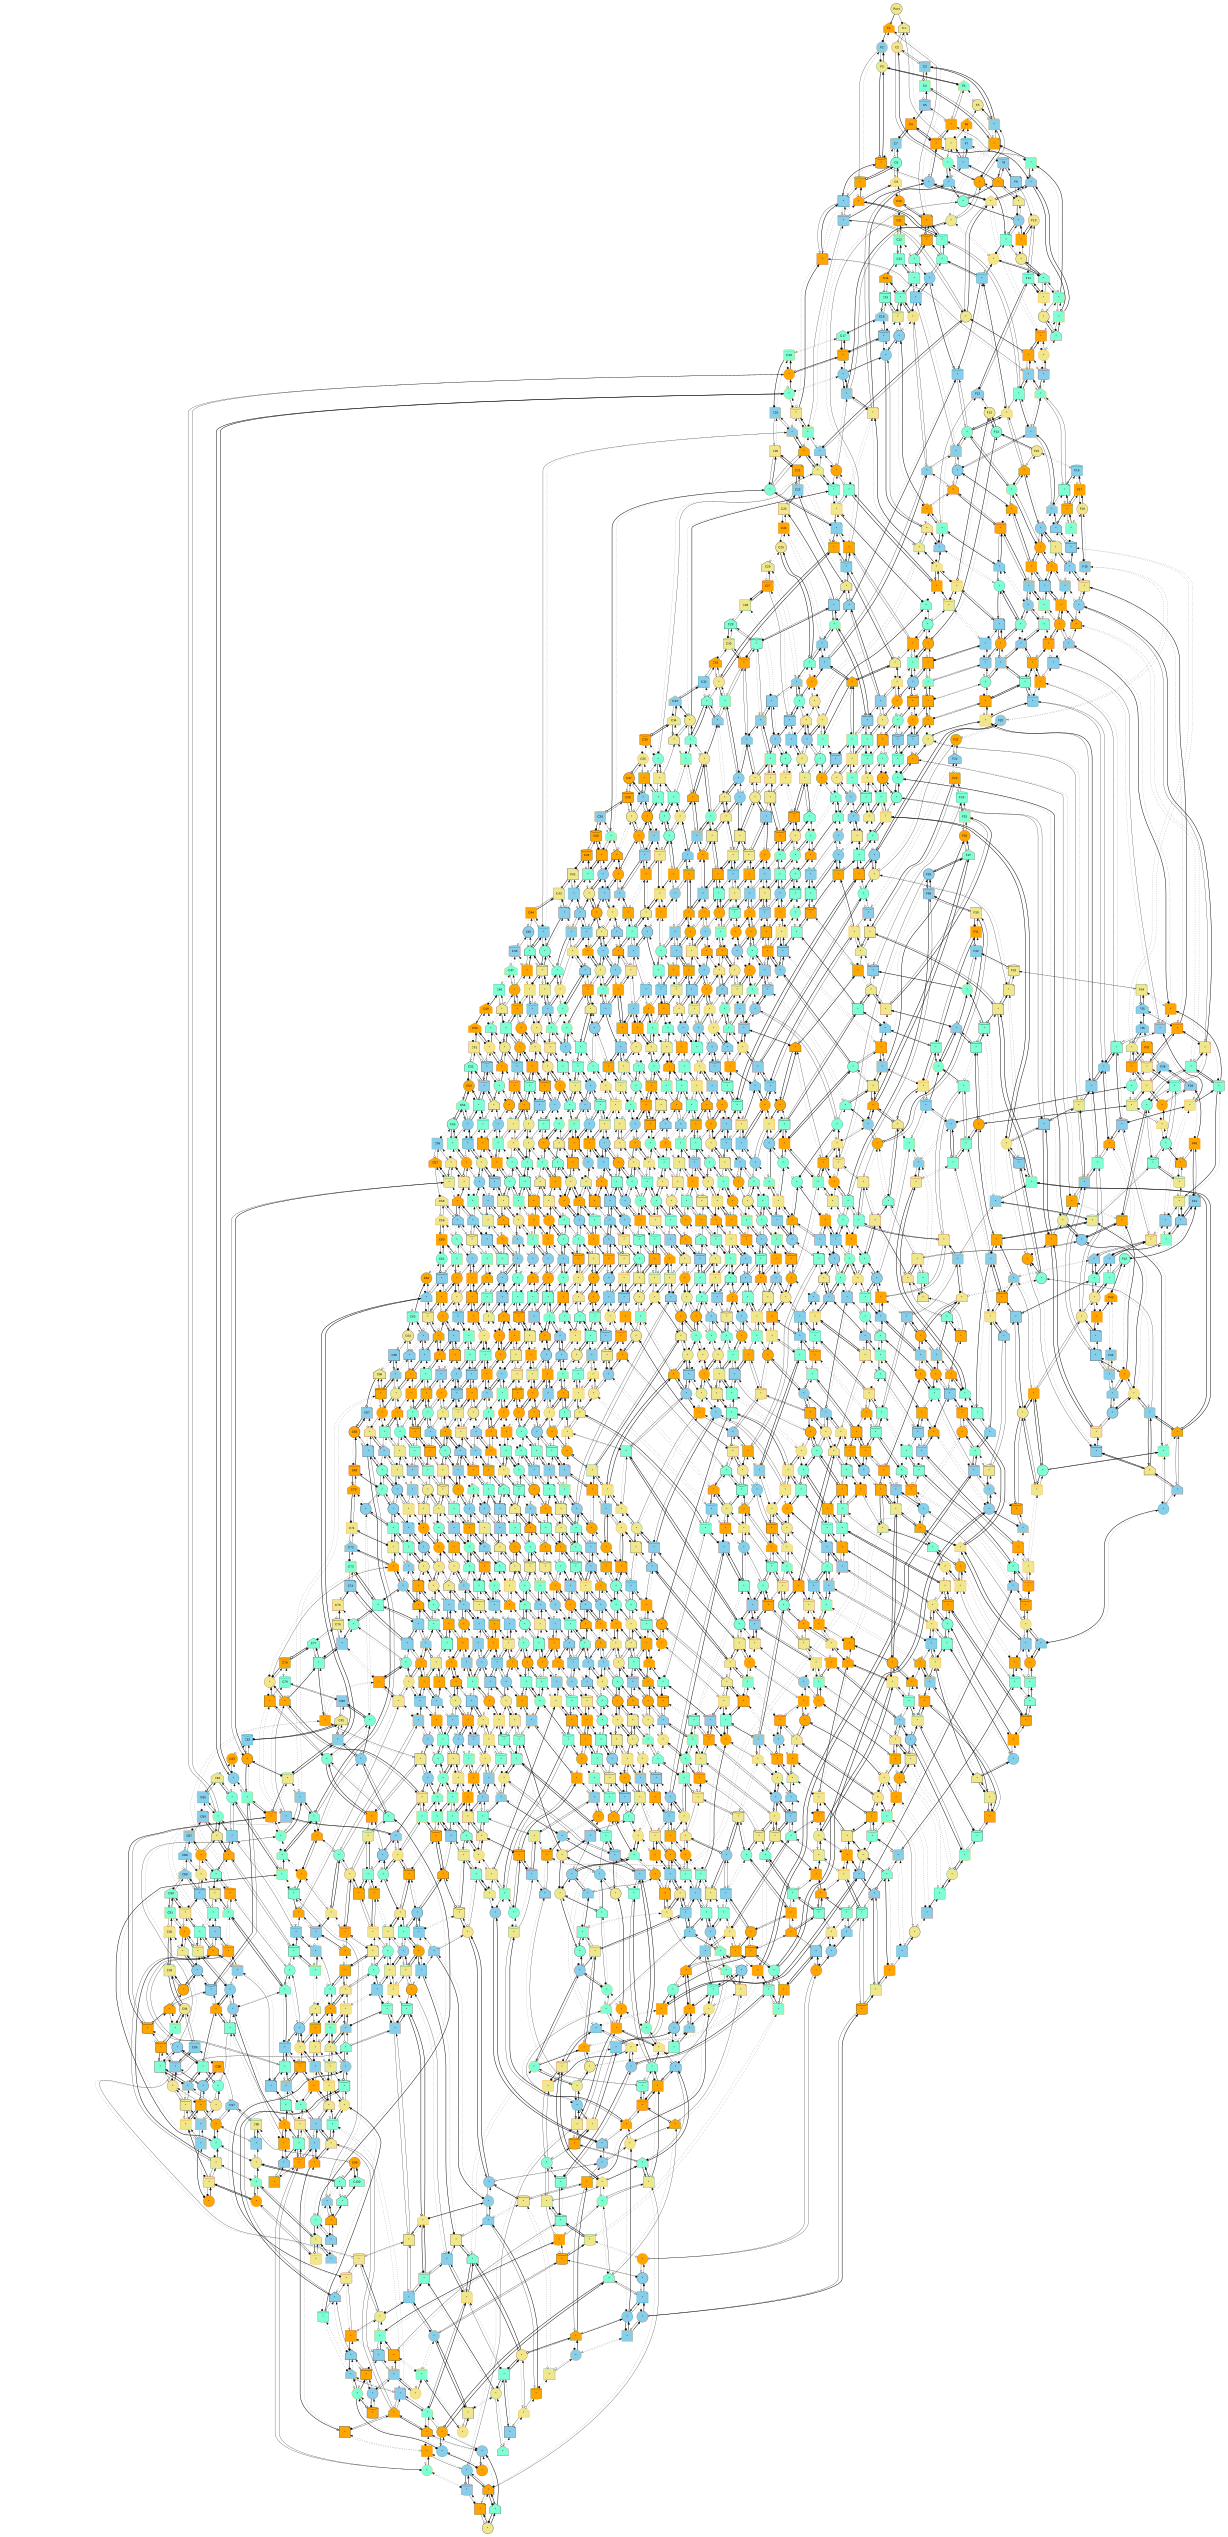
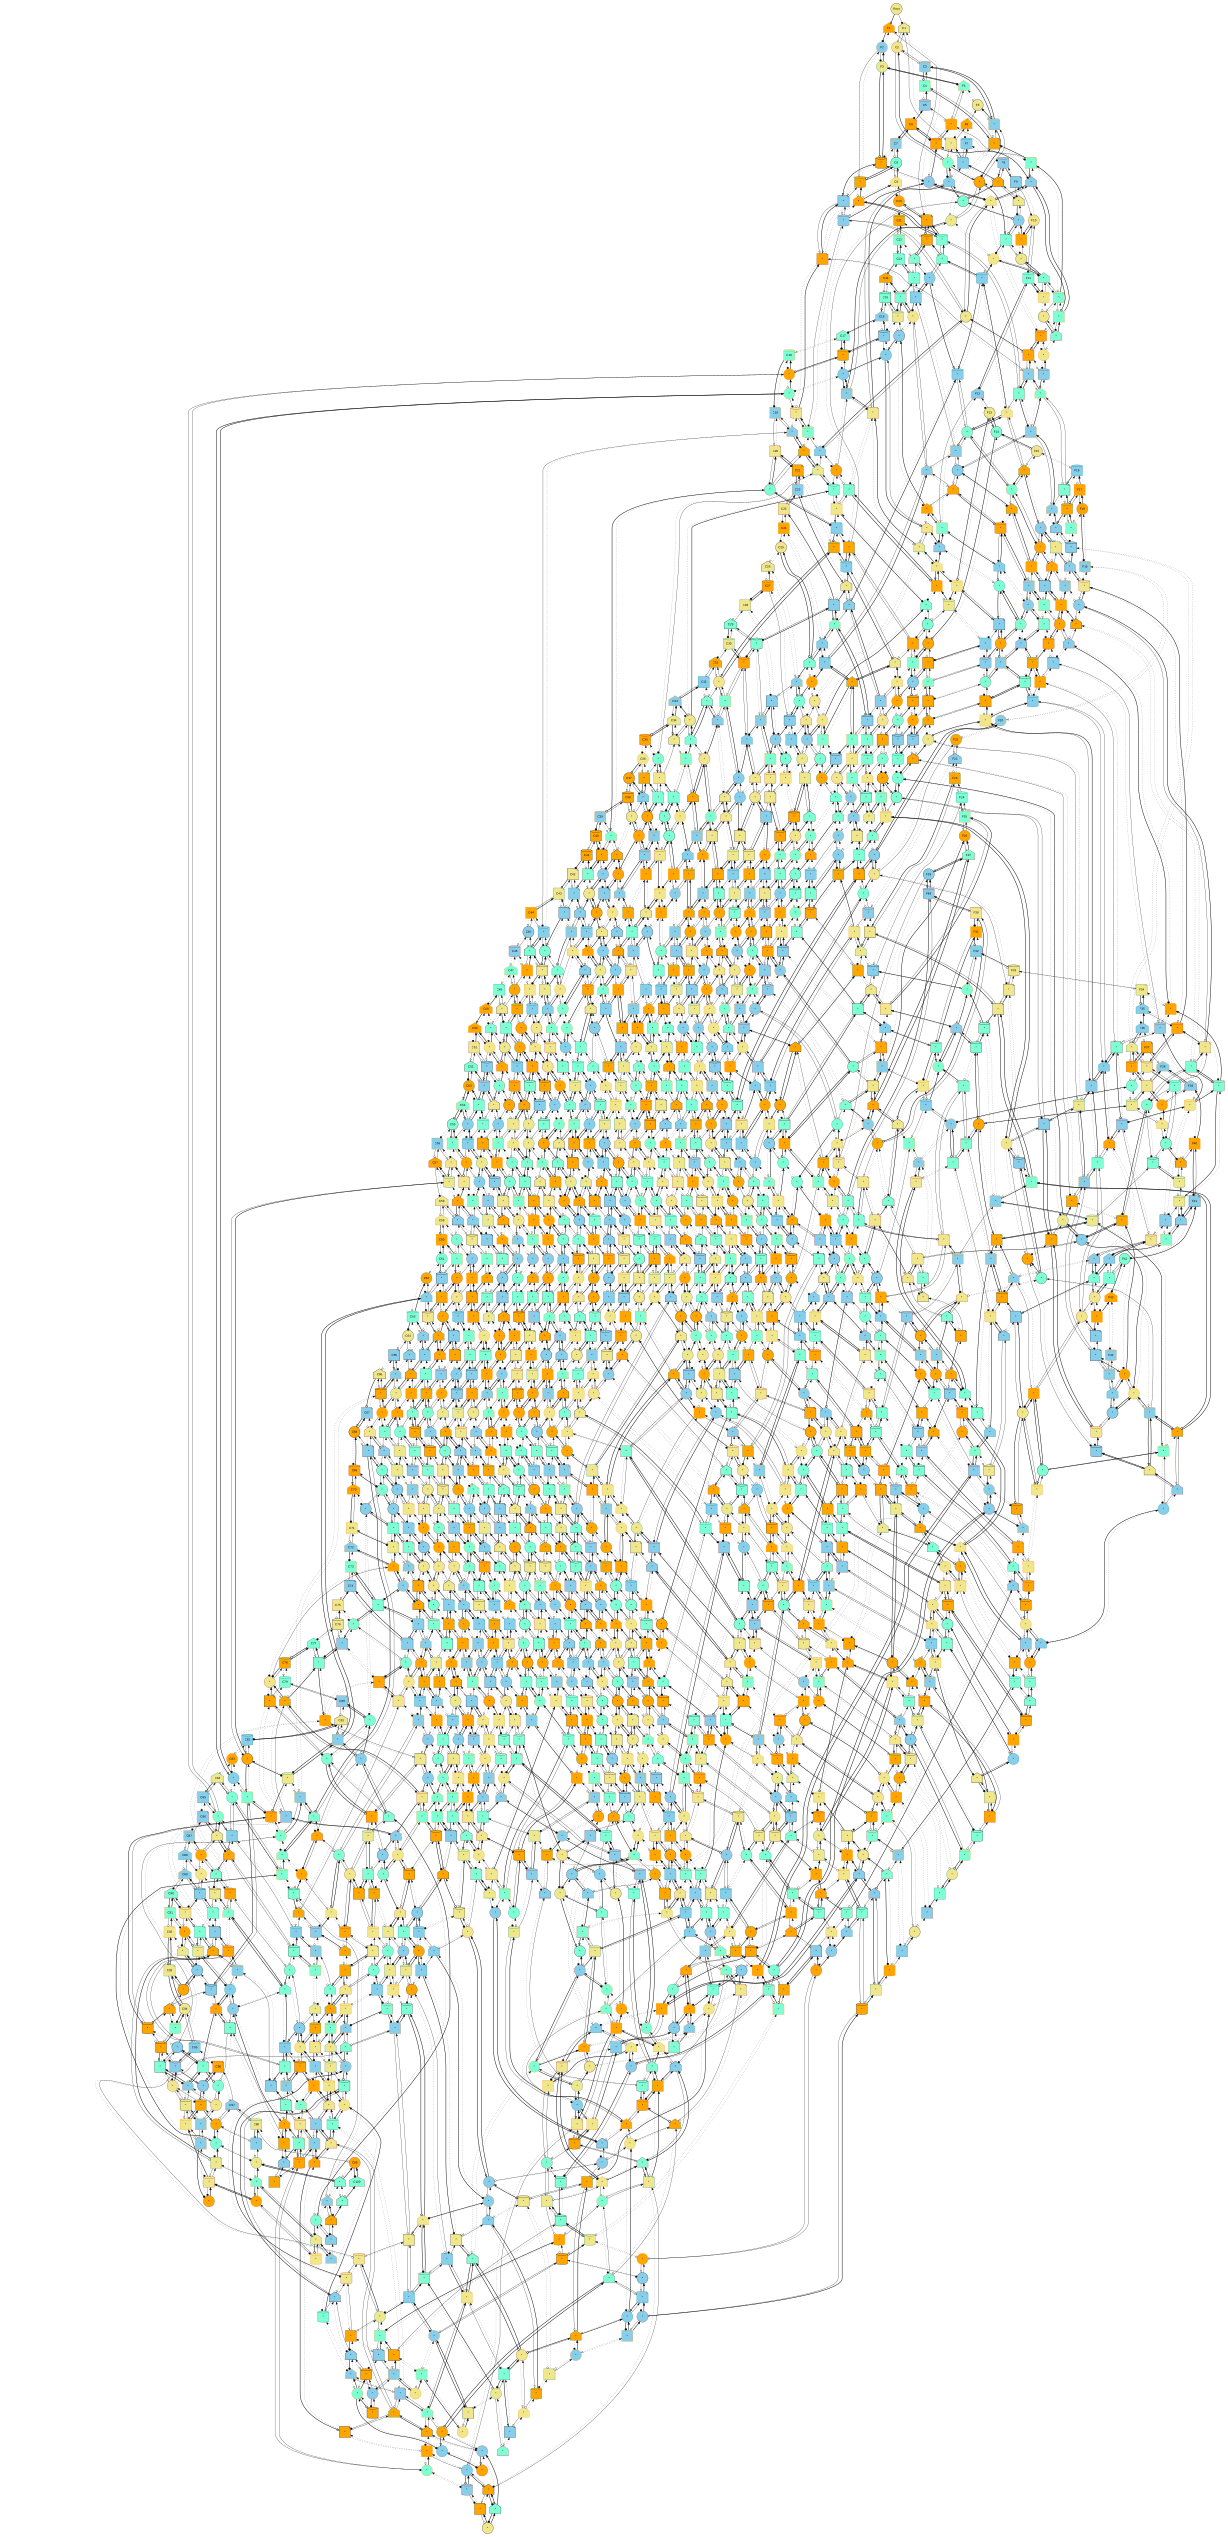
node "F18": fillcolor khaki -> orange
